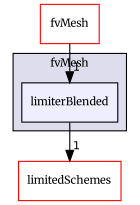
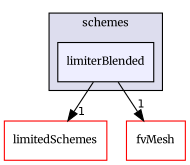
edge "fvMesh" -> "limiterBlended": reversed
cluster "fvMesh": label "fvMesh" -> "schemes"
